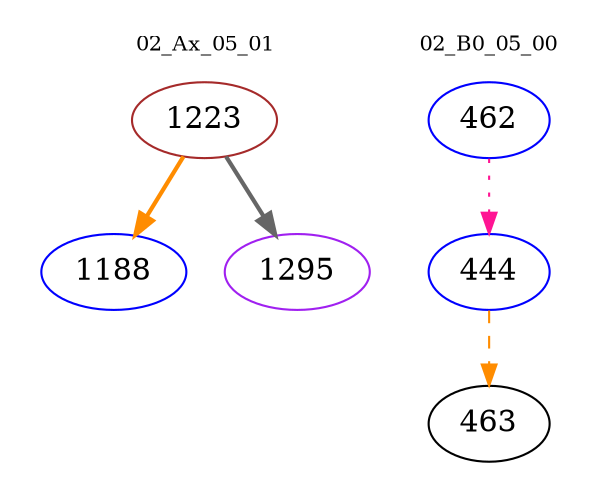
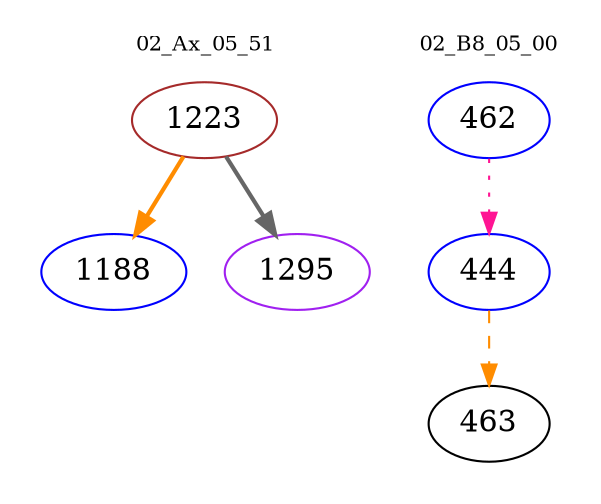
cluster "02_Ax_05_01": label "02_Ax_05_01" -> "02_Ax_05_51"
cluster "02_B0_05_00": label "02_B0_05_00" -> "02_B8_05_00"
